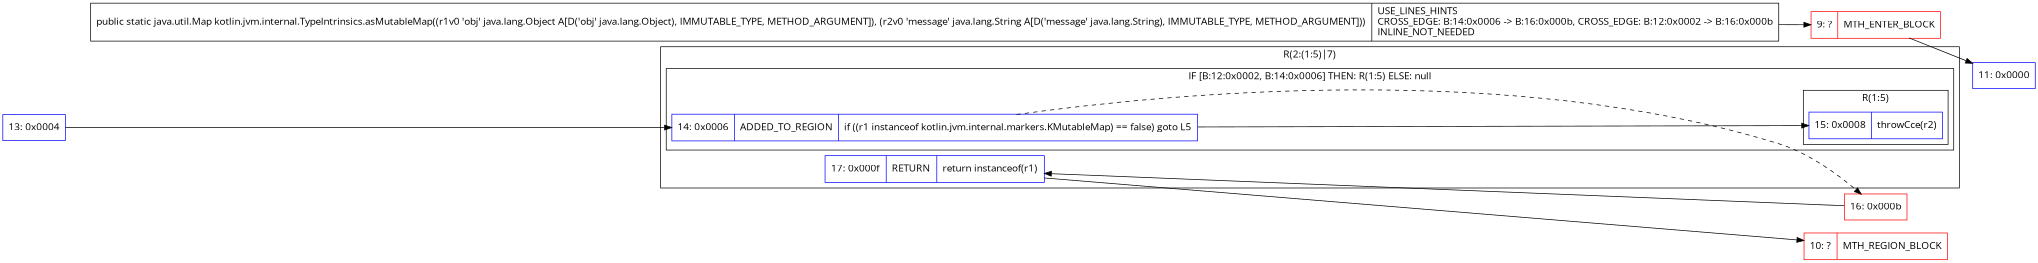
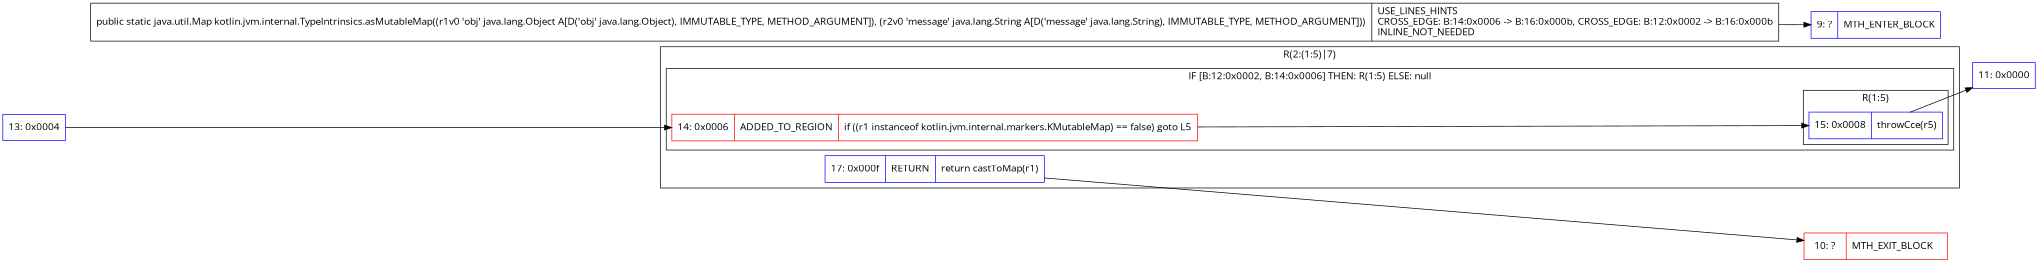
node "9: ?": color red -> blue
edge "9: ?" -> "11: 0x0000": now "15: 0x0008" -> "11: 0x0000"
node "15: 0x0008": text "throwCce(r2)" -> "throwCce(r5)"
node "14: 0x0006": color blue -> red
node "17: 0x000f": text "return instanceof(r1)" -> "return castToMap(r1)"
node "16: 0x000b": removed
node "10: ?": text "MTH_REGION_BLOCK" -> "MTH_EXIT_BLOCK"
